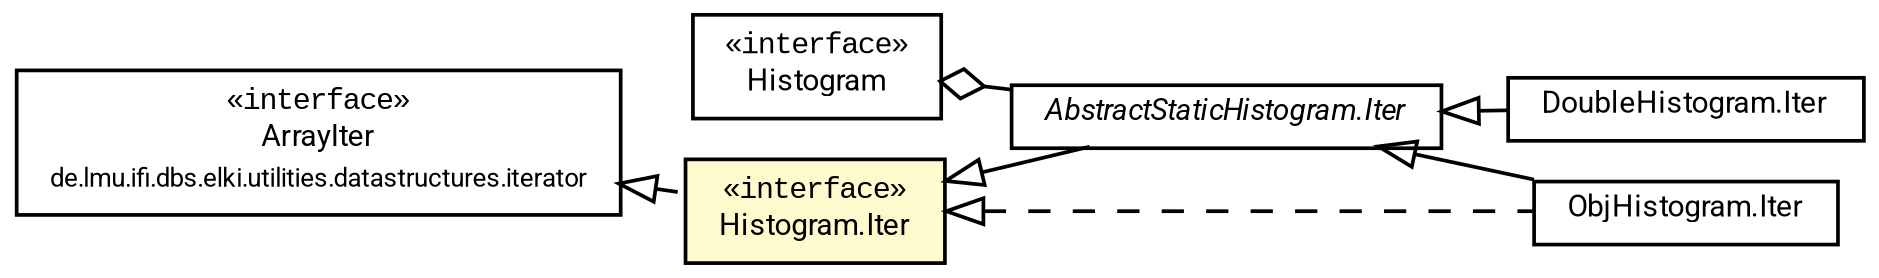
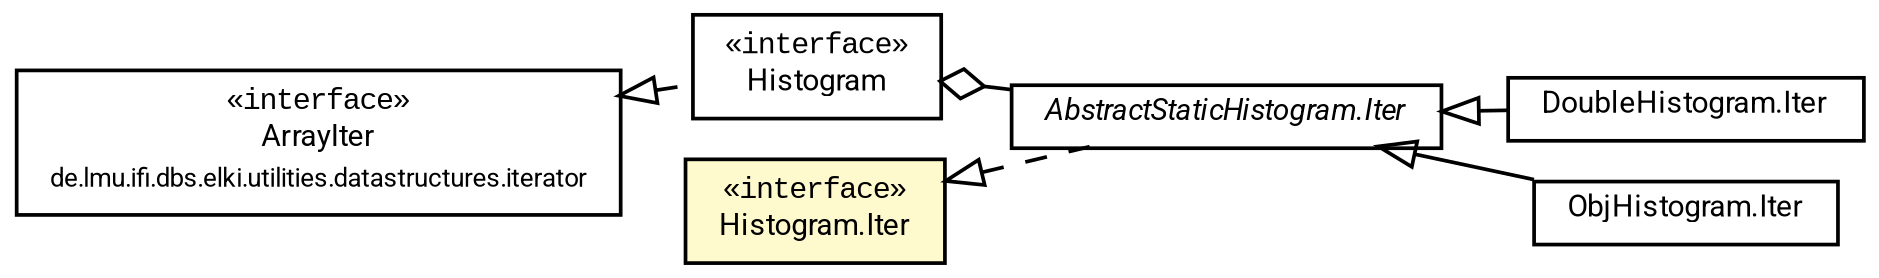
edge "AbstractStaticHistogram.Iter" -> "Histogram.Iter": style solid -> dashed
edge "Histogram.Iter" -> "ArrayIter": now "Histogram" -> "ArrayIter"
edge "ObjHistogram.Iter" -> "Histogram.Iter": removed
